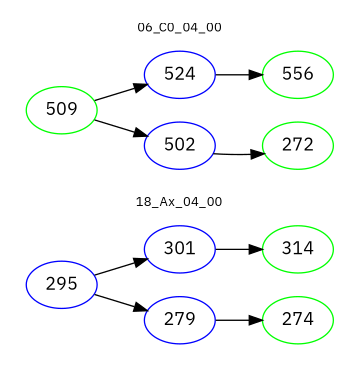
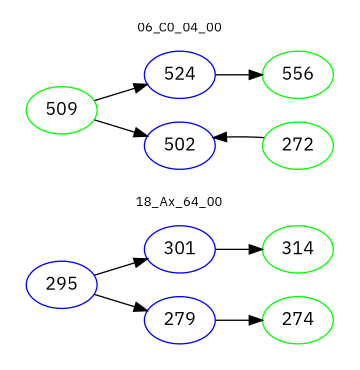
edge "502" -> "272": reversed
cluster "18_Ax_04_00": label "18_Ax_04_00" -> "18_Ax_64_00"
